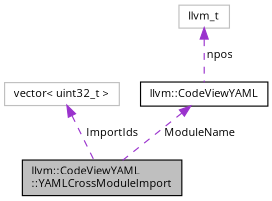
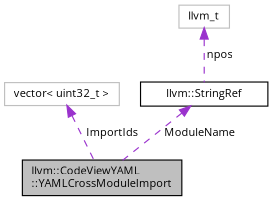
node "llvm::CodeViewYAML": label "llvm::CodeViewYAML" -> "llvm::StringRef"
